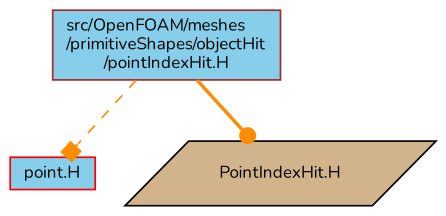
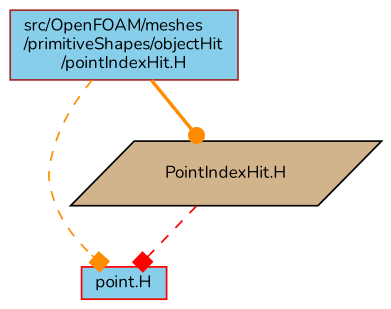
edge "PointIndexHit.H" -> "point.H": added
